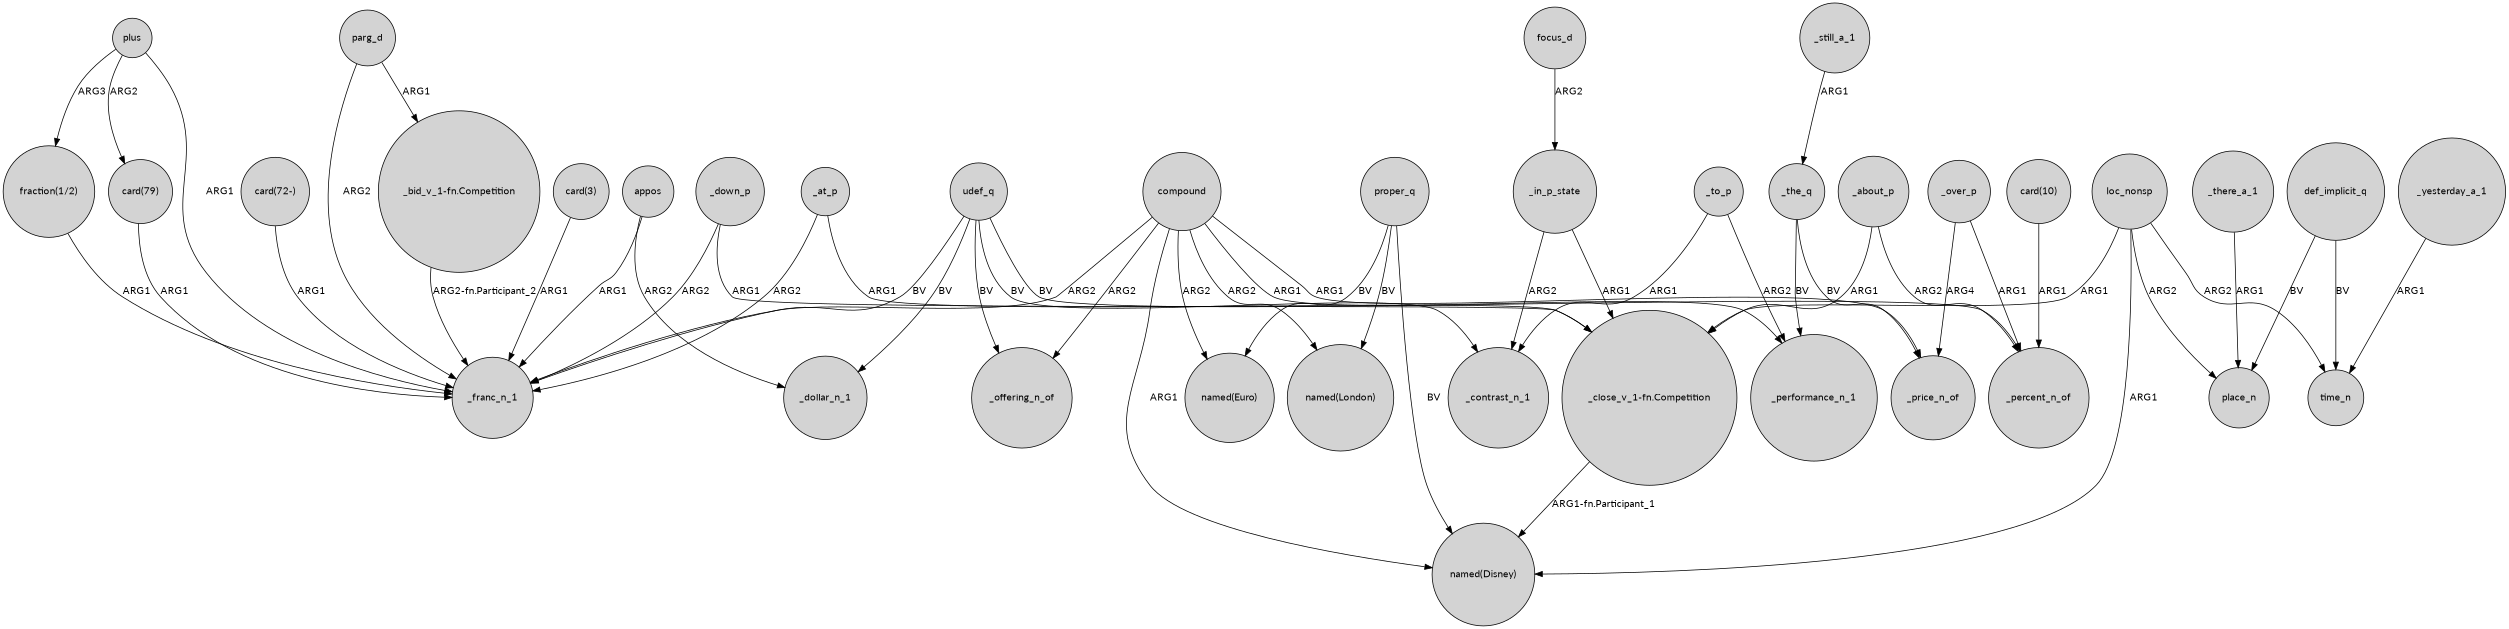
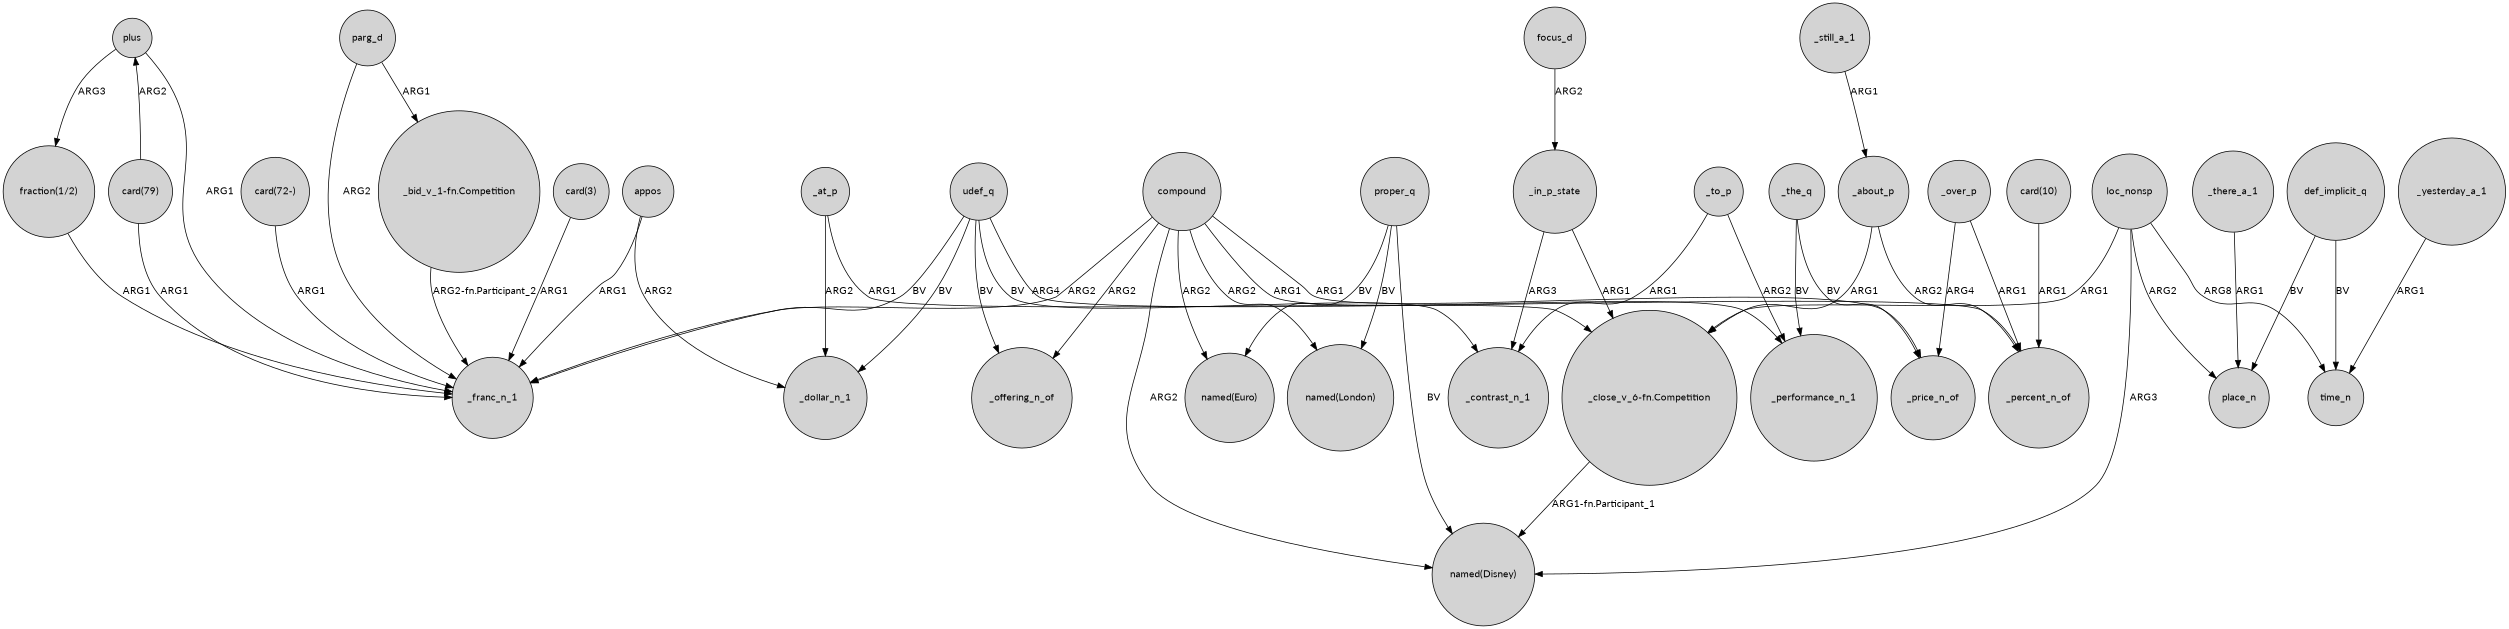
edge "plus" -> "card(79)": reversed
edge "_still_a_1" -> "_the_q": now "_still_a_1" -> "_about_p"
node "_down_p": removed
edge "udef_q" -> "_percent_n_of": label "BV" -> "ARG4"
edge "_in_p_state" -> "_contrast_n_1": label "ARG2" -> "ARG3"
edge "loc_nonsp" -> "time_n": label "ARG2" -> "ARG8"
edge "_at_p" -> "_franc_n_1": now "_at_p" -> "_dollar_n_1"
edge "compound" -> "named(Disney)": label "ARG1" -> "ARG2"
node "_close_v_1-fn.Competition": label "_close_v_1-fn.Competition" -> "_close_v_6-fn.Competition"
edge "loc_nonsp" -> "named(Disney)": label "ARG1" -> "ARG3"
